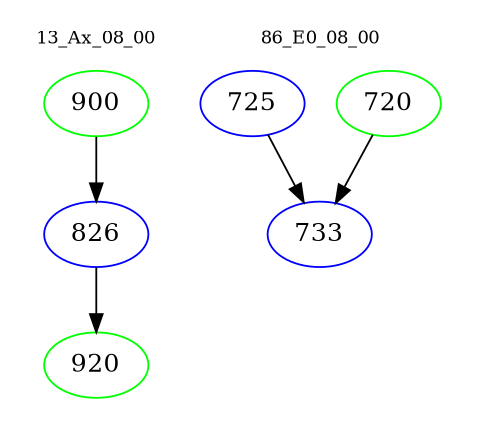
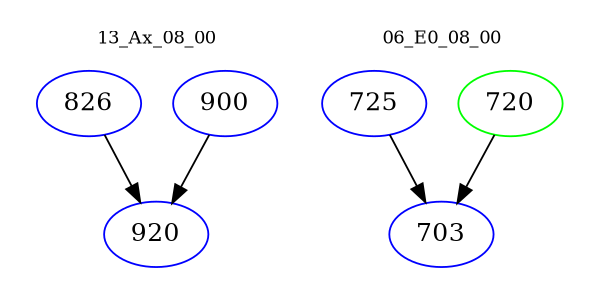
cluster "86_E0_08_00": label "86_E0_08_00" -> "06_E0_08_00"
node "900": color green -> blue
edge "900" -> "826": now "900" -> "920"
node "733": label "733" -> "703"
node "920": color green -> blue
